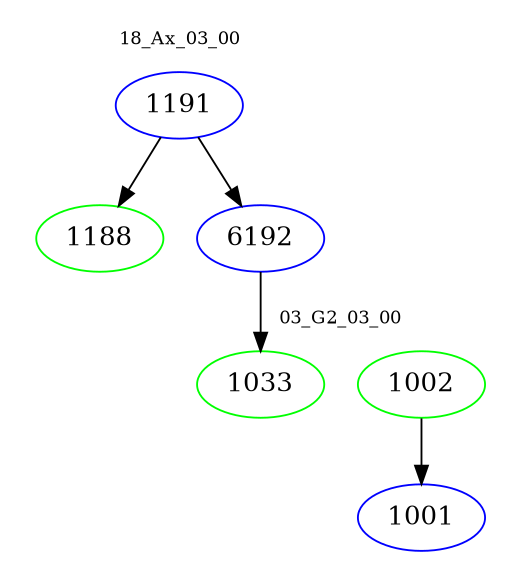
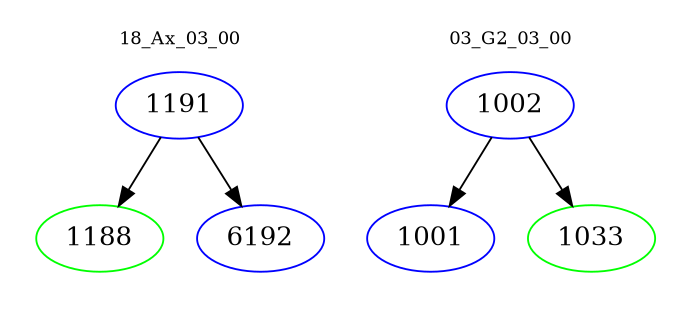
edge "6192" -> "1033": now "1002" -> "1033"
node "1002": color green -> blue
